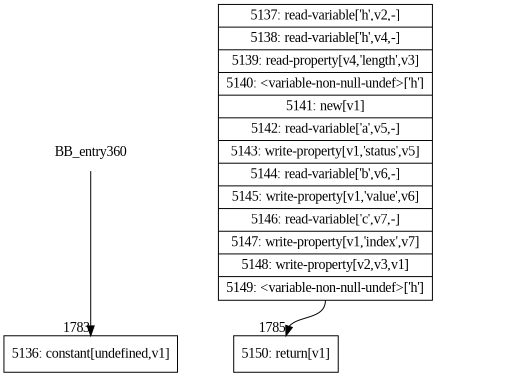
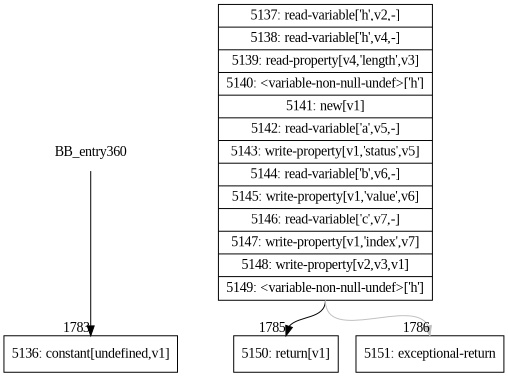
node "5151: exceptional-return": added
